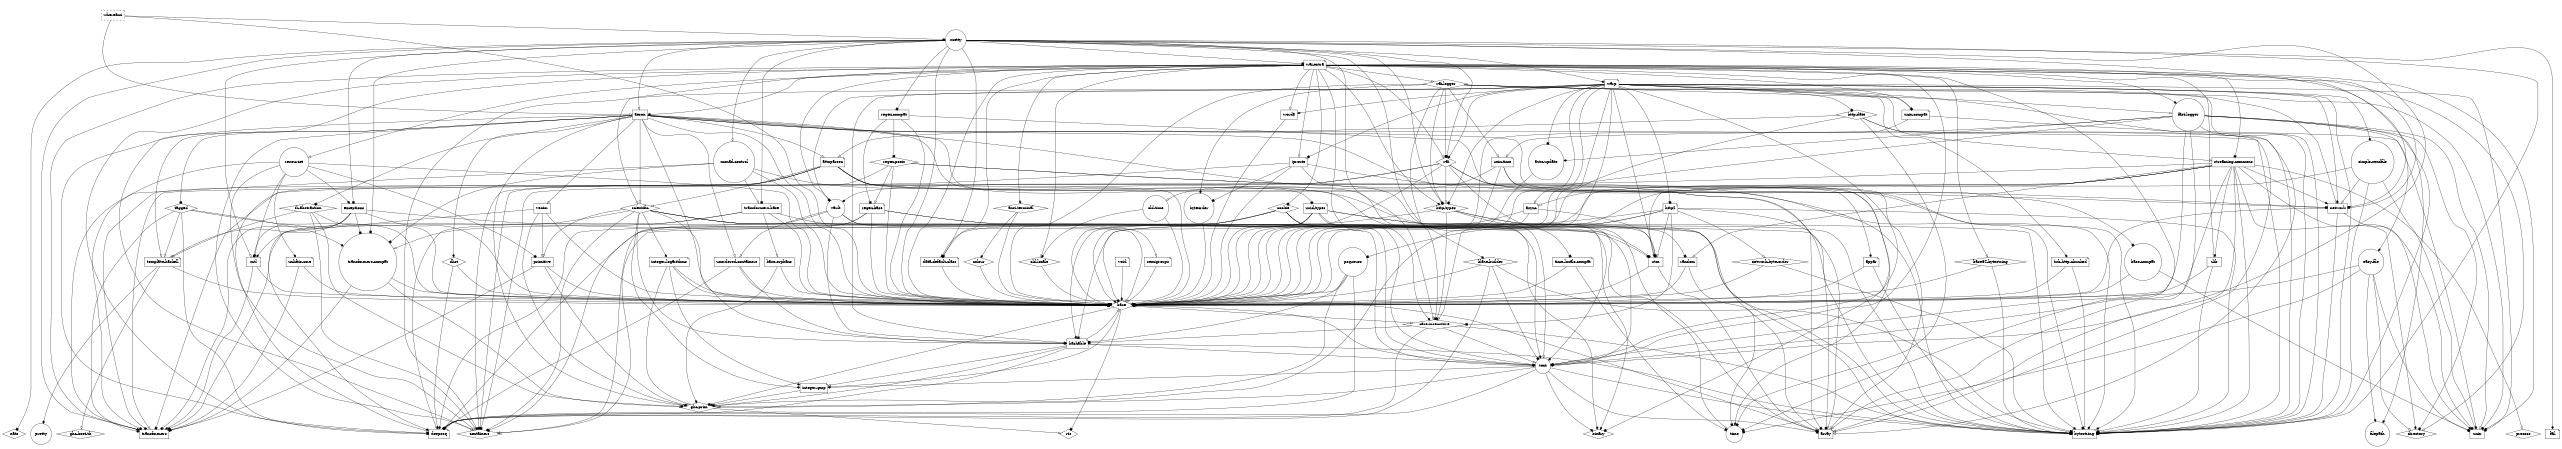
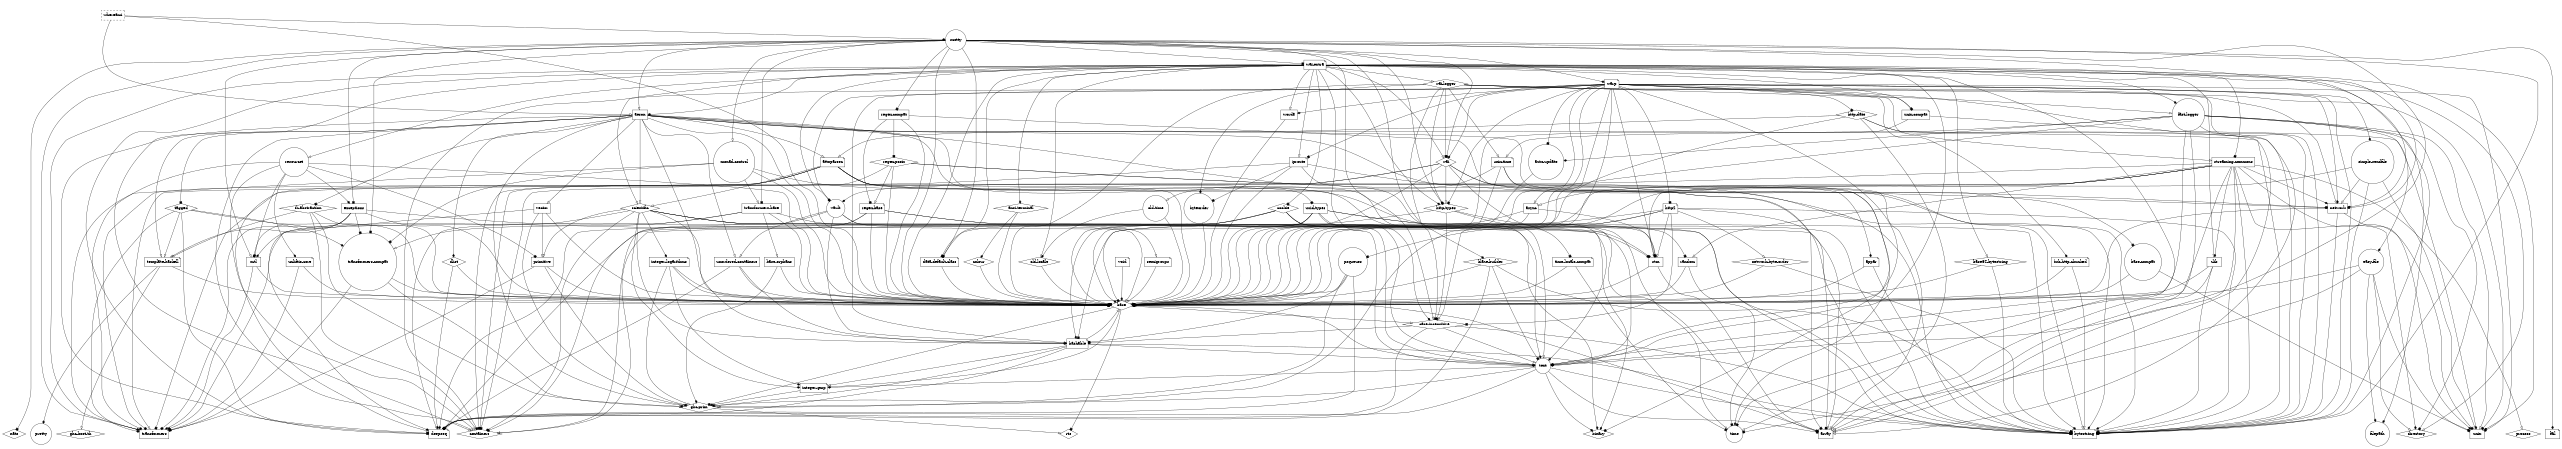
edge "containers" -> "wai-extra": reversed
edge "wai-extra" -> "time": arrowhead box -> onormal
edge "unix-time" -> "bytestring": arrowhead box -> onormal
edge "http-types" -> "array": now "zlib" -> "array"
